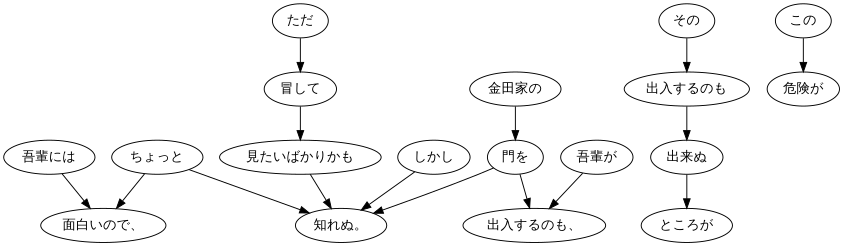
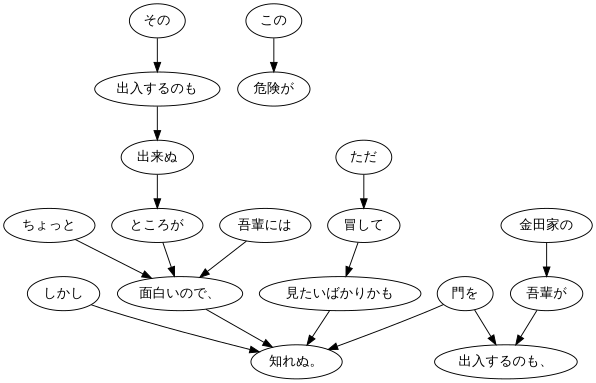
edge "金田家の" -> "門を": now "金田家の" -> "吾輩が"
edge "ちょっと" -> "知れぬ。": now "面白いので、" -> "知れぬ。"
edge "ところが" -> "面白いので、": added
